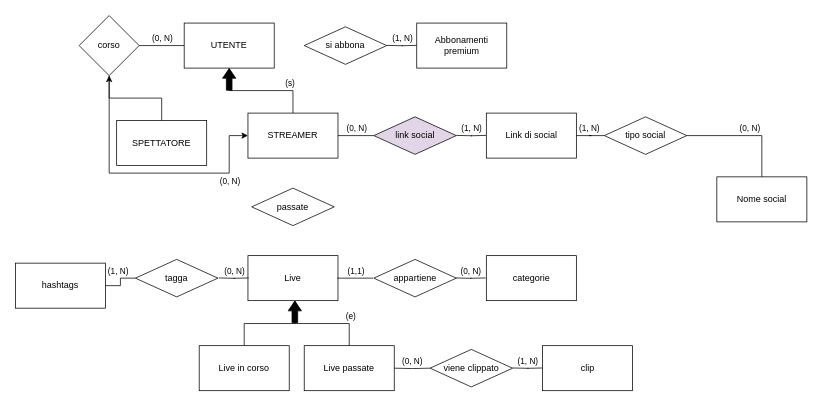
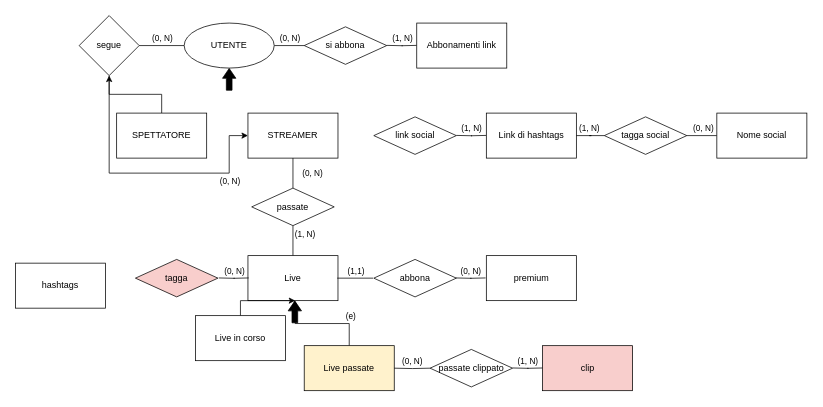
node "corso": label "corso" -> "segue"
node "UTENTE": shape rectangle -> ellipse
edge "UTENTE" -- "si abbona": added, label "(0, N)"
node "Abbonamenti premium": label "Abbonamenti premium" -> "Abbonamenti link"
edge "STREAMER" -> "UTENTE": removed, label "(s)"
edge "STREAMER" -- "link social": removed, label "(0, N)"
node "link social": fillcolor #e1d5e7 -> #ffffff
node "Link di social": label "Link di social" -> "Link di hashtags"
node "tipo social": label "tipo social" -> "tagga social"
node "SPETTATORE": moved (162, 143) -> (162, 135)
edge "STREAMER" -- "passate": added, label "(0, N)"
node "Nome social": moved (762, 199) -> (762, 135)
edge "passate" -- "Live": added, label "(1, N)"
node "tagga": fillcolor #ffffff -> #f8cecc
node "appartiene": label "appartiene" -> "abbona"
node "categorie": label "categorie" -> "premium"
edge "tagga" -- "hashtags": removed, label "(1, N)"
node "Live in corso": moved (244, 368) -> (240, 338)
node "Live passate": fillcolor #ffffff -> #fff2cc
node "viene clippato": label "viene clippato" -> "passate clippato"
node "clip": fillcolor #ffffff -> #f8cecc
